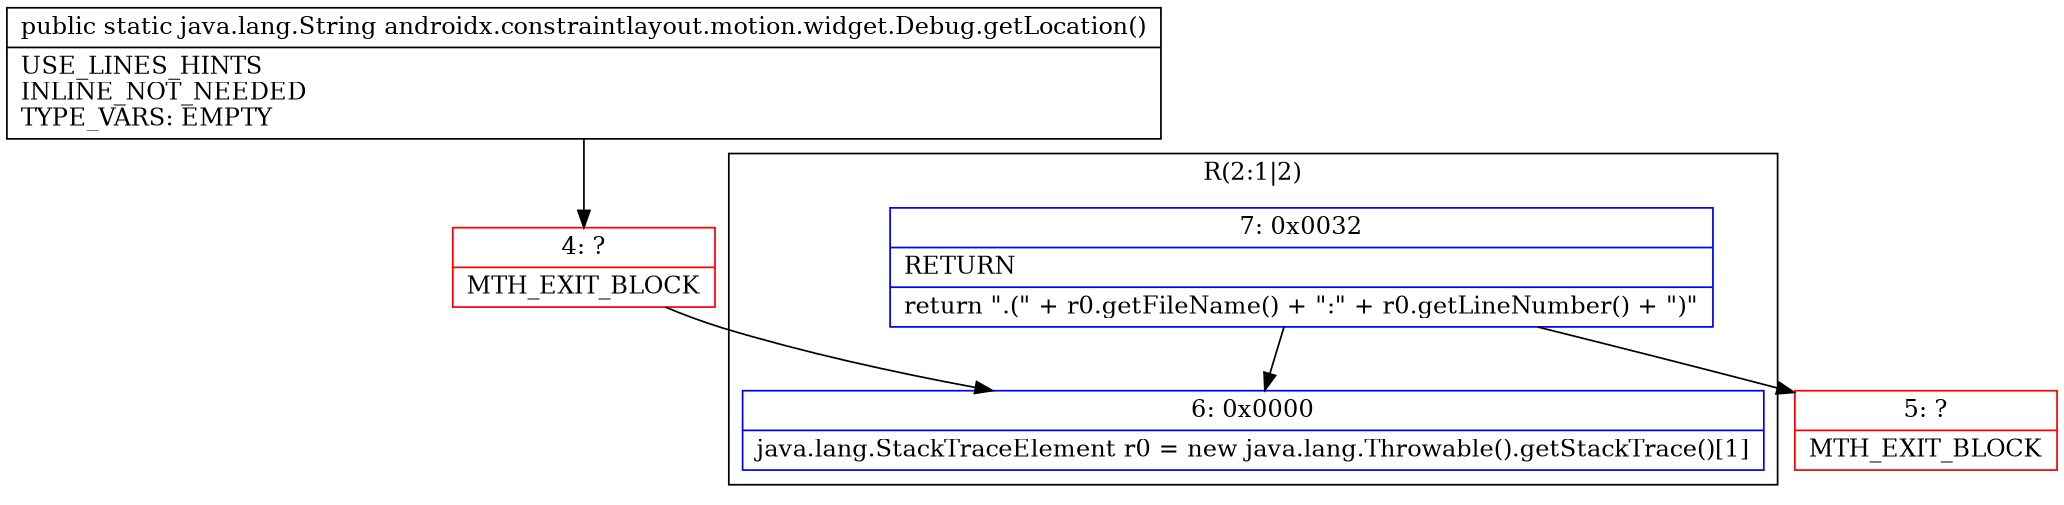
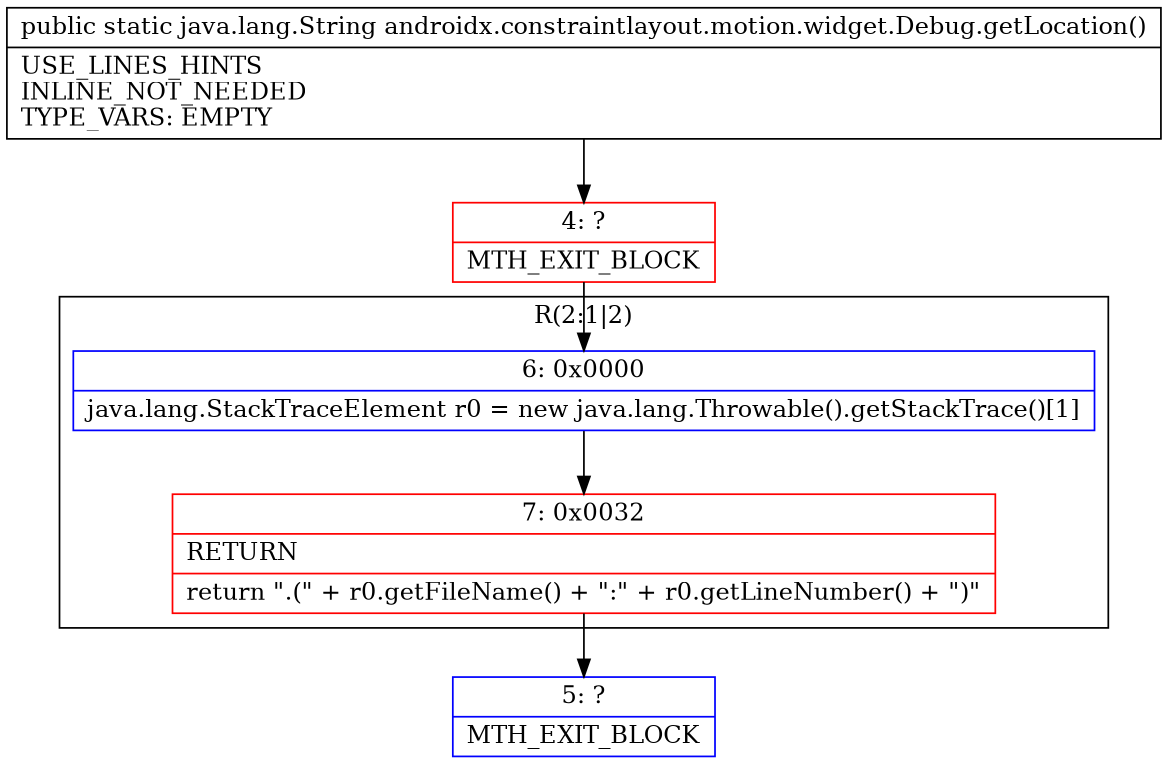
node "7: 0x0032": color blue -> red
edge "7: 0x0032" -> "6: 0x0000": reversed
node "5: ?": color red -> blue
